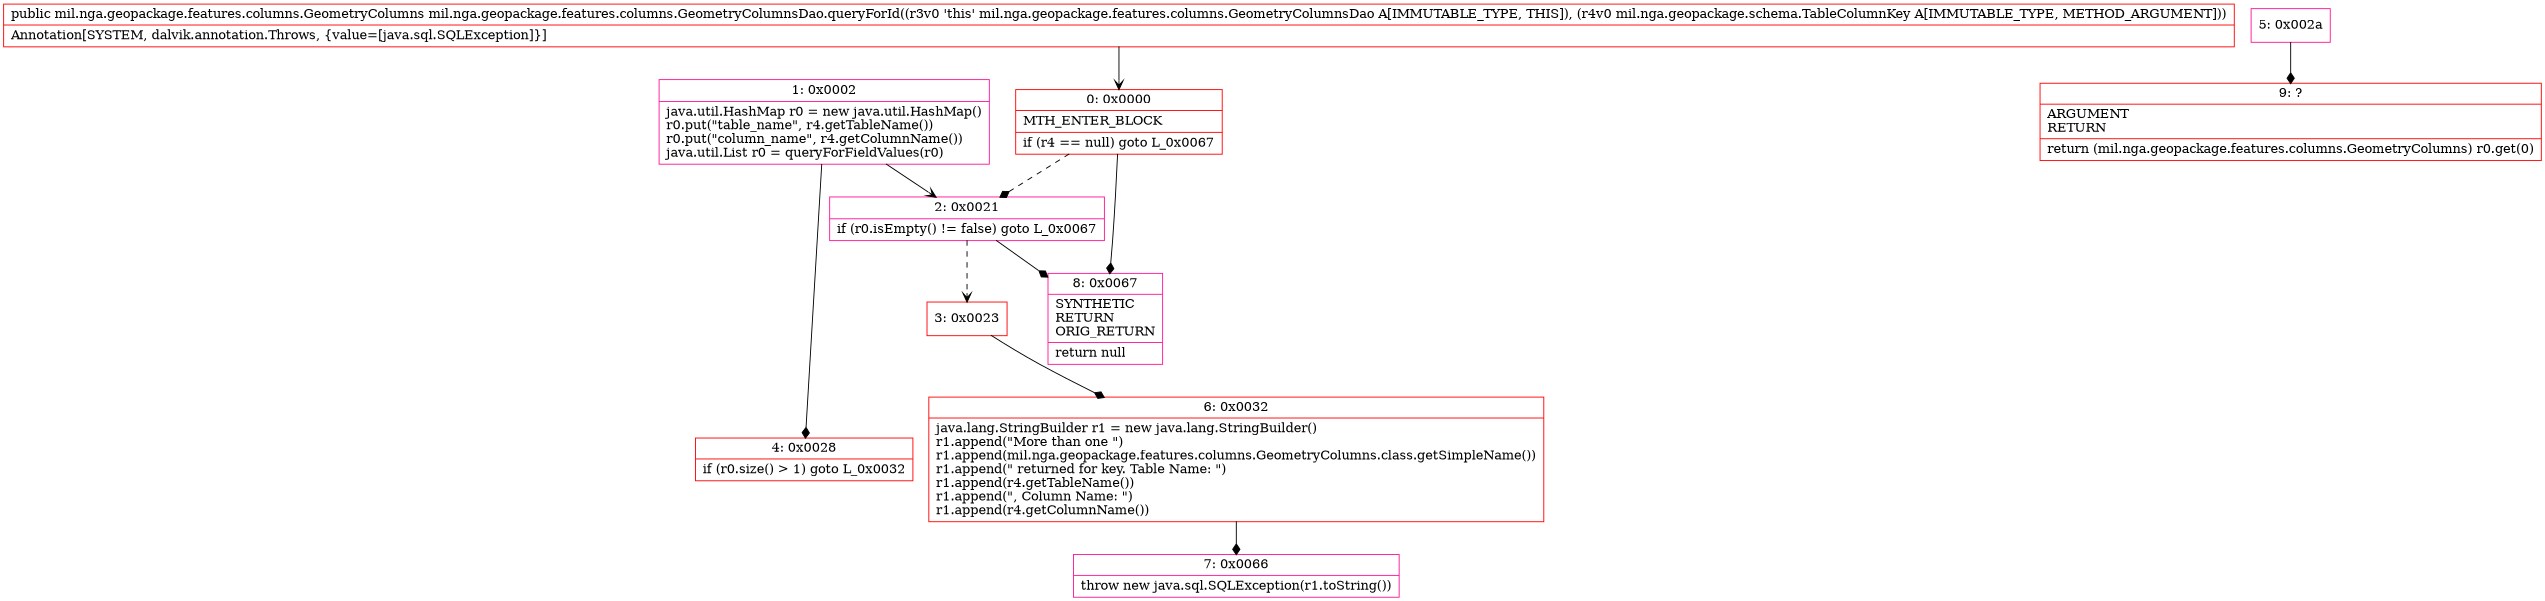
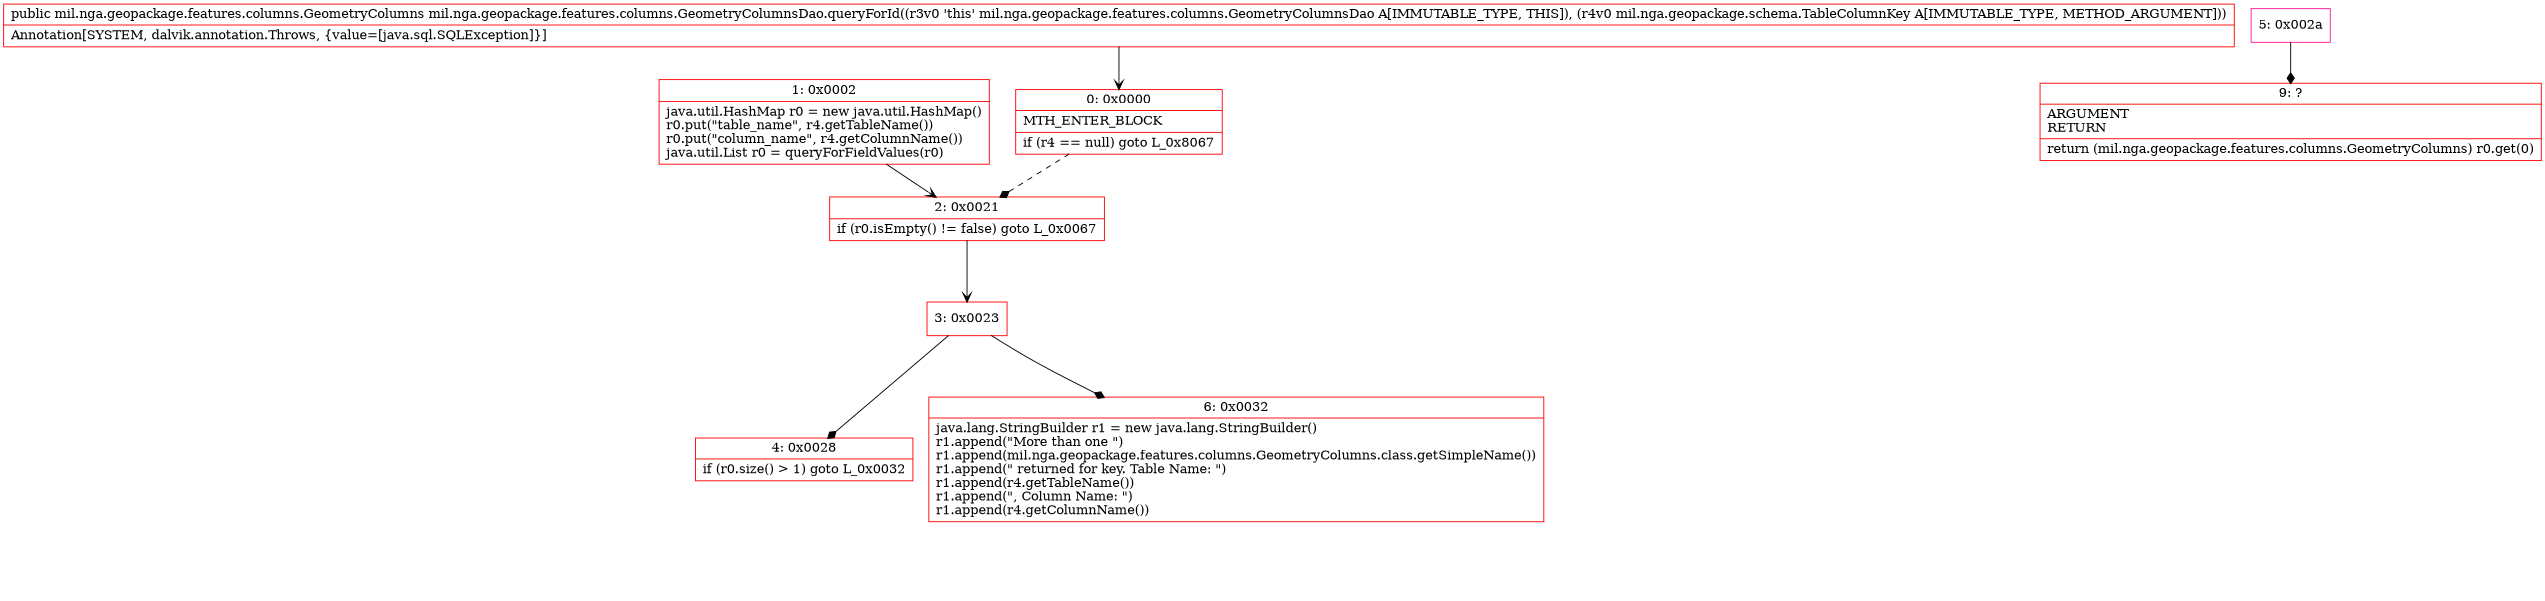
node "1: 0x0002": color deeppink -> red
node "0: 0x0000": text "if (r4 == null) goto L_0x0067" -> "if (r4 == null) goto L_0x8067"
node "2: 0x0021": color deeppink -> red
edge "2: 0x0021" -> "3: 0x0023": style dashed -> solid
edge "1: 0x0002" -> "4: 0x0028": now "3: 0x0023" -> "4: 0x0028"
node "8: 0x0067": removed
node "7: 0x0066": removed
